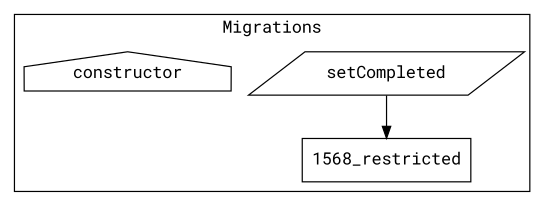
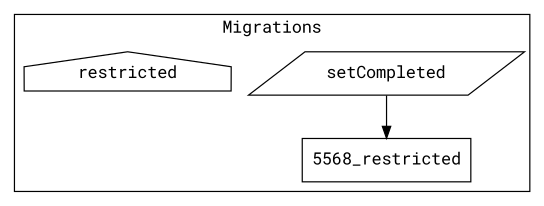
node "constructor": label "constructor" -> "restricted"
node "1568_restricted": label "1568_restricted" -> "5568_restricted"
